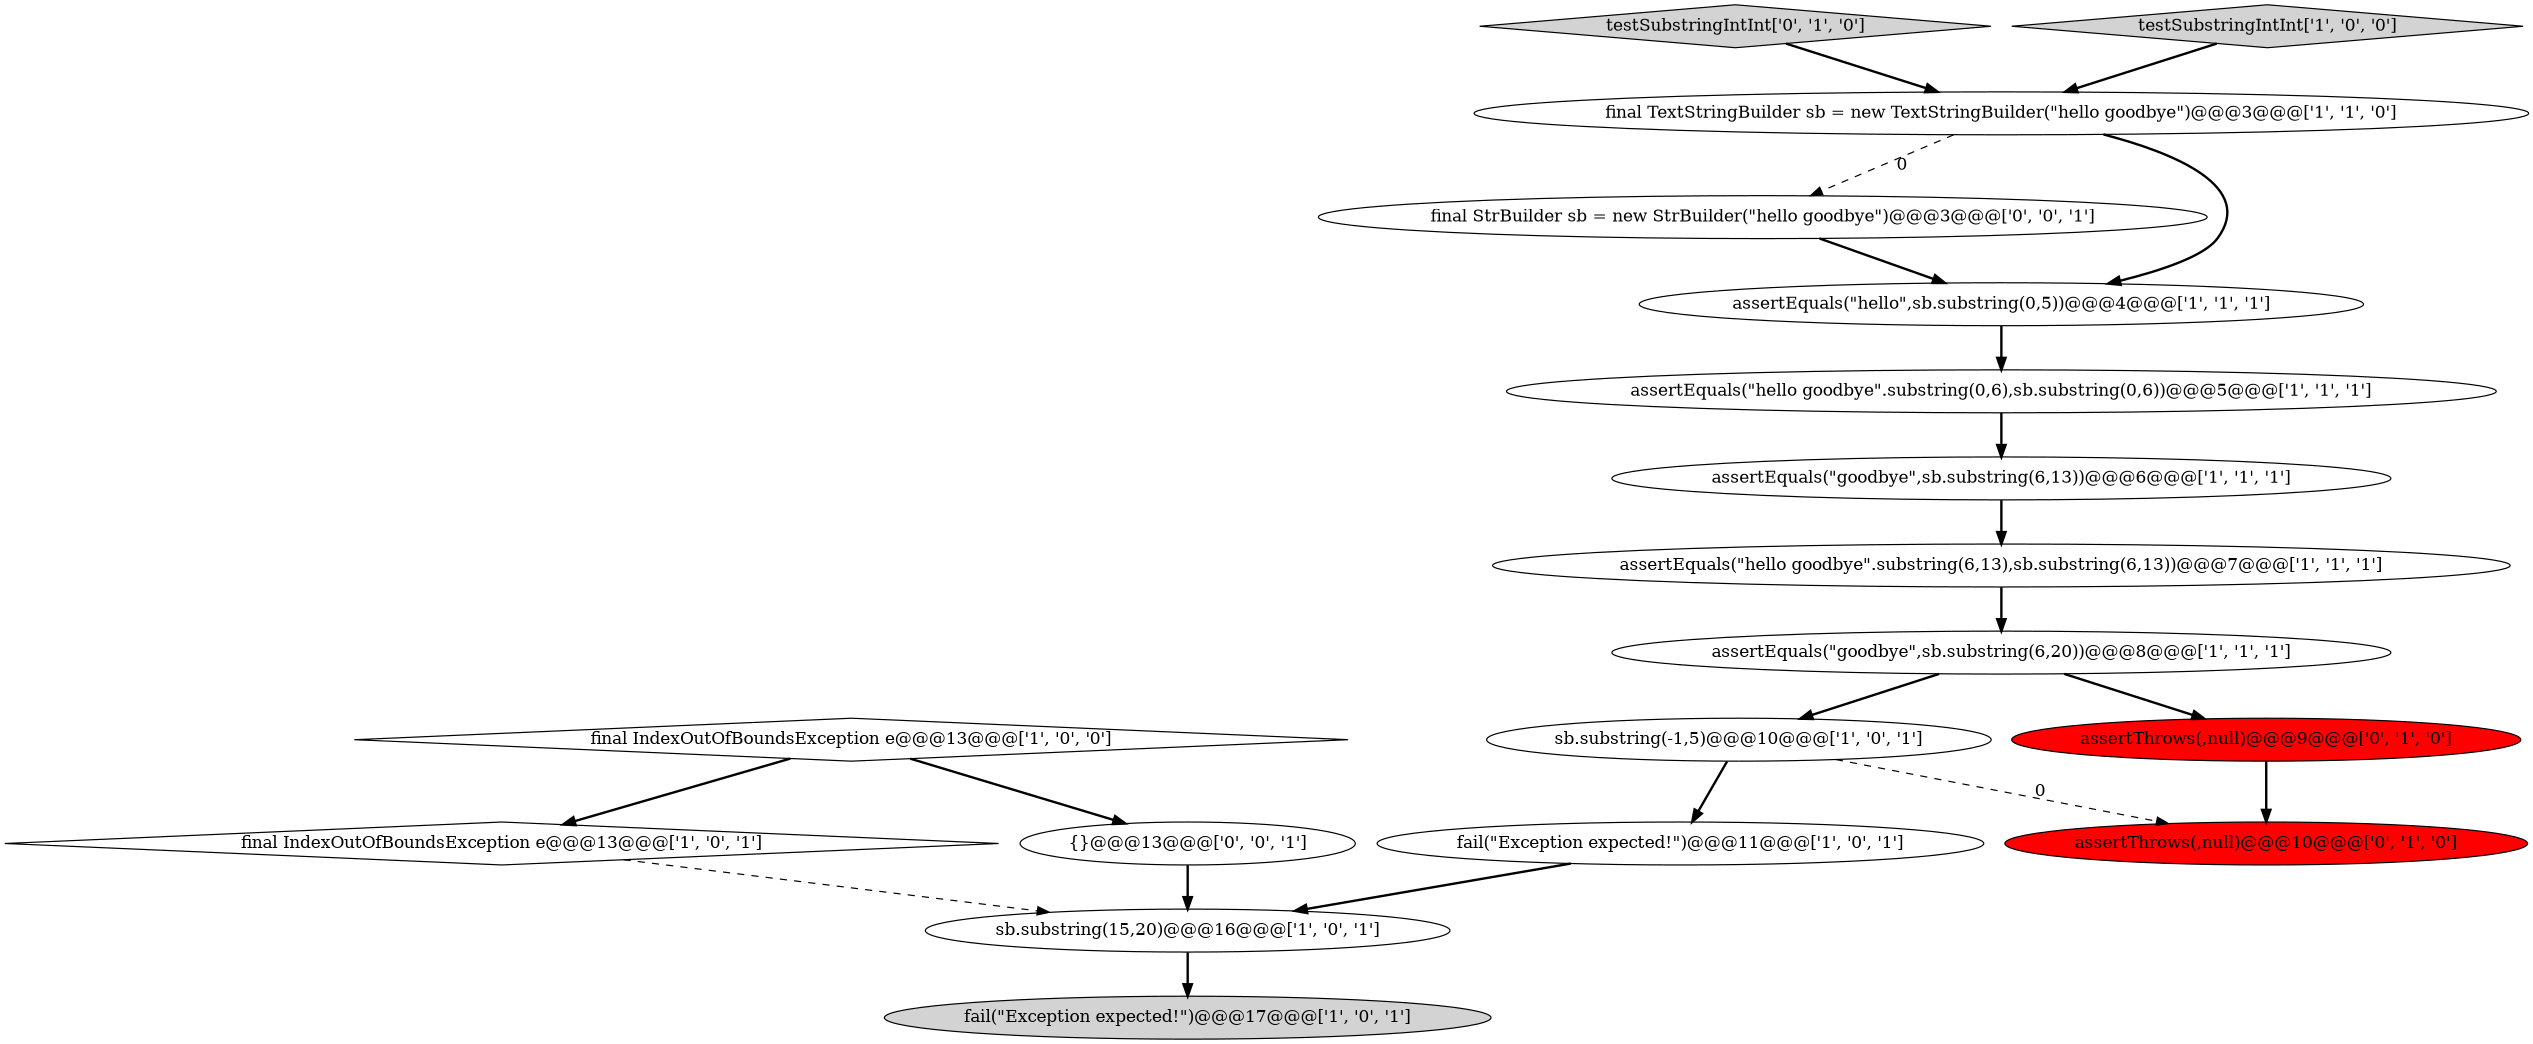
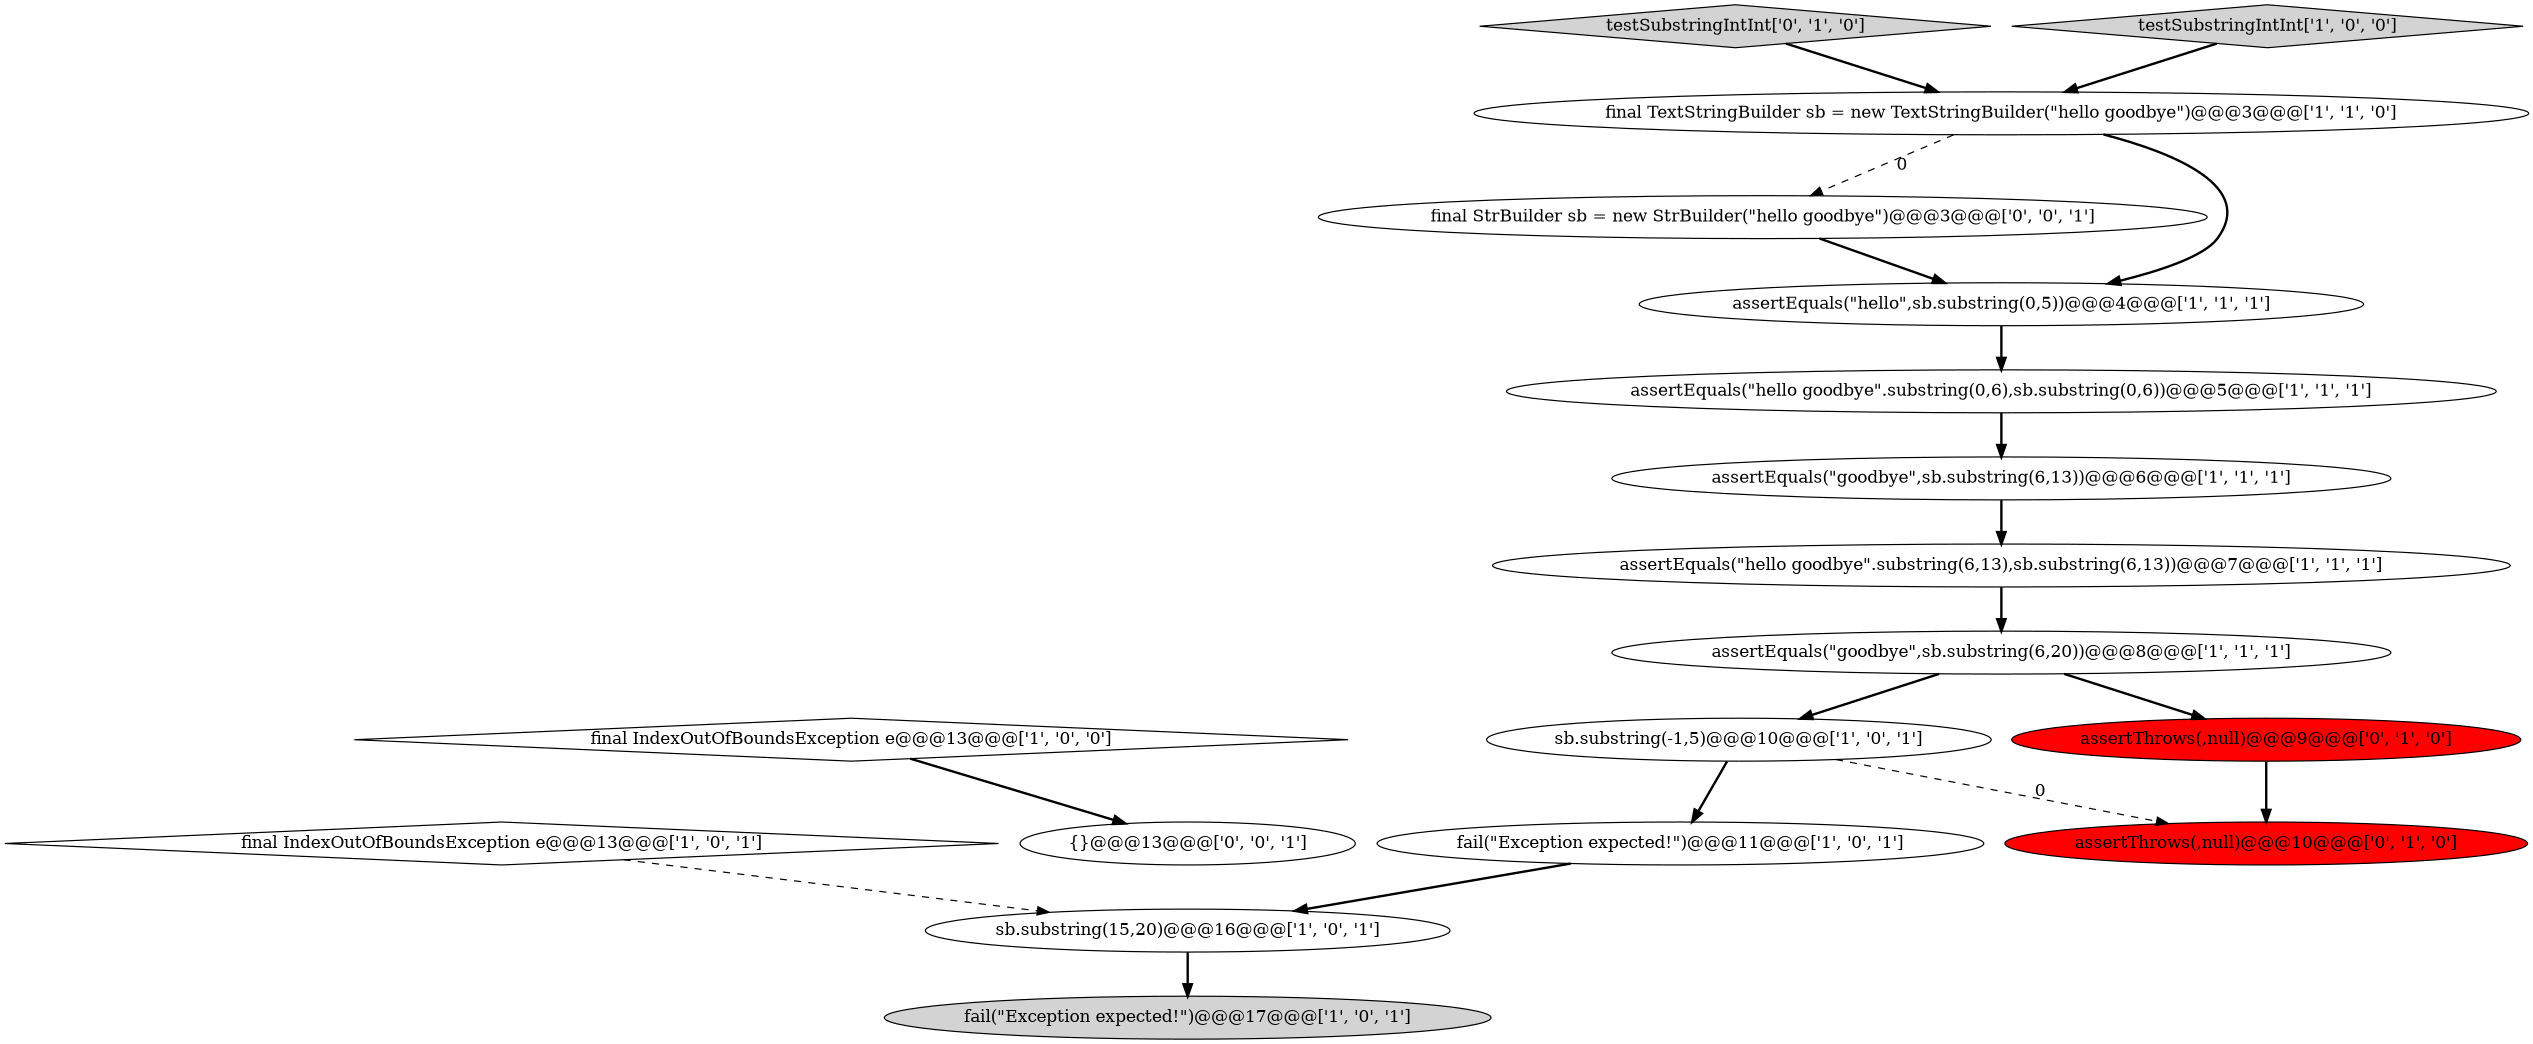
edge "final IndexOutOfBoundsException e@@@13@@@['1', '0', '0']" -> "final IndexOutOfBoundsException e@@@13@@@['1', '0', '1']": removed
edge "{}@@@13@@@['0', '0', '1']" -> "sb.substring(15,20)@@@16@@@['1', '0', '1']": removed
